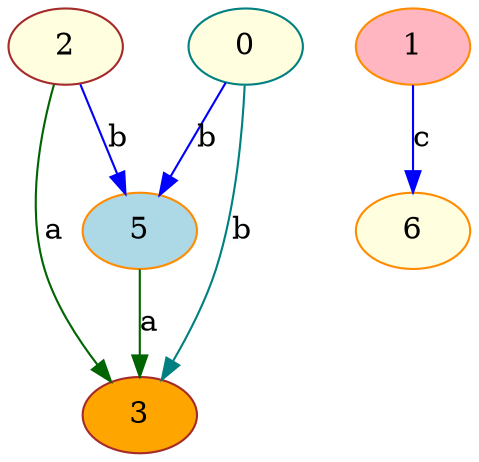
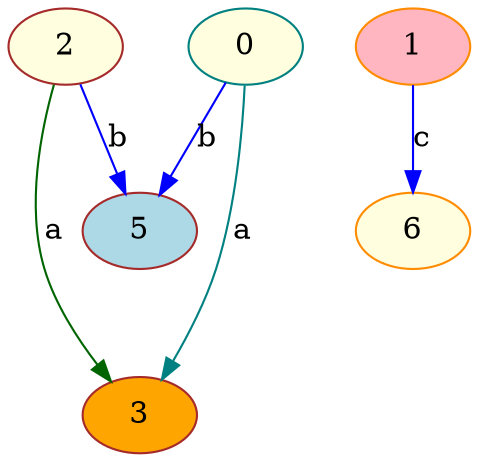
node "5": color darkorange -> brown
edge "0" -> "3": label "b" -> "a"
edge "5" -> "3": removed, label "a"
